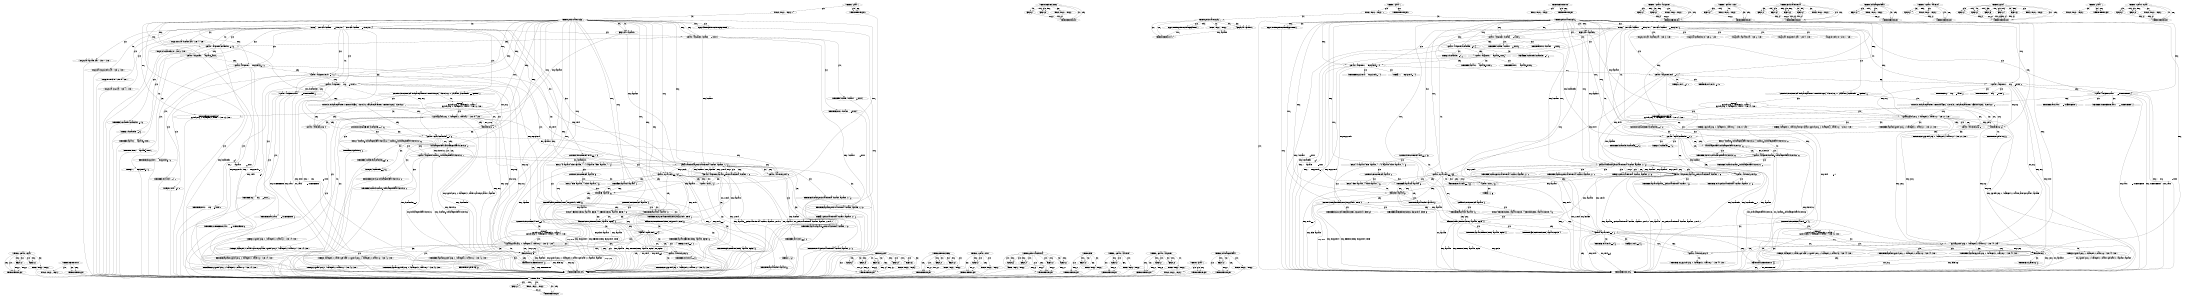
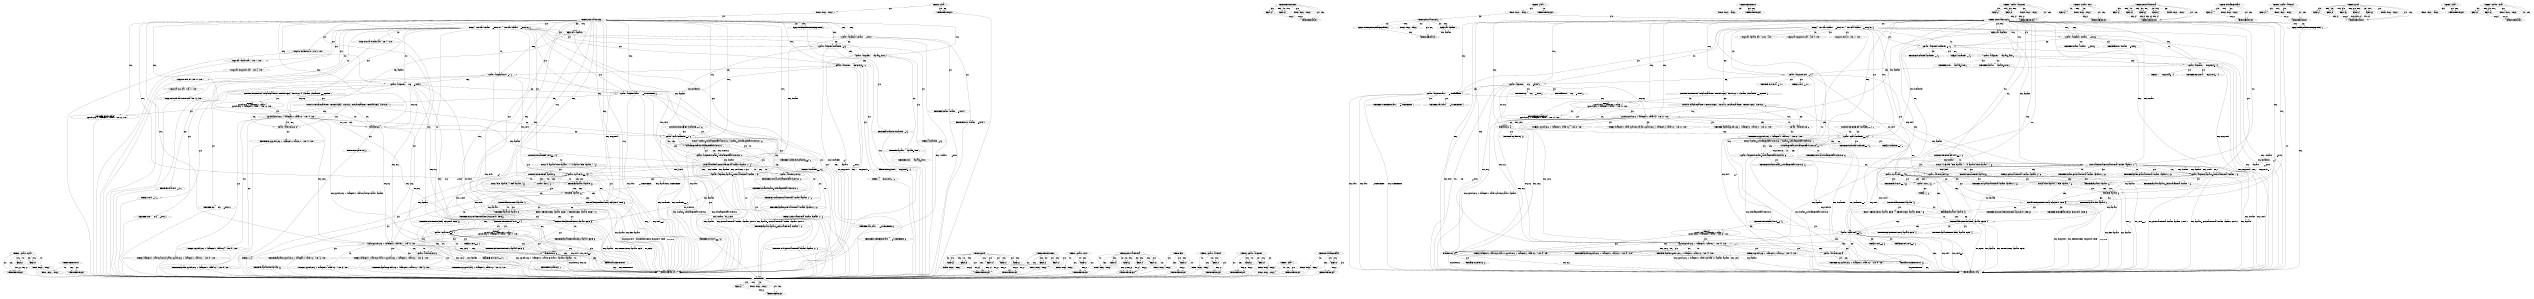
node "<(LOCAL,const char* loc_name: char*)<SUB>5</SUB>>": removed
node "<(LOCAL,int loc_name_len: int)<SUB>6</SUB>>": removed
node "<(LOCAL,UErrorCode status: UErrorCode)<SUB>13</SUB>>": added
